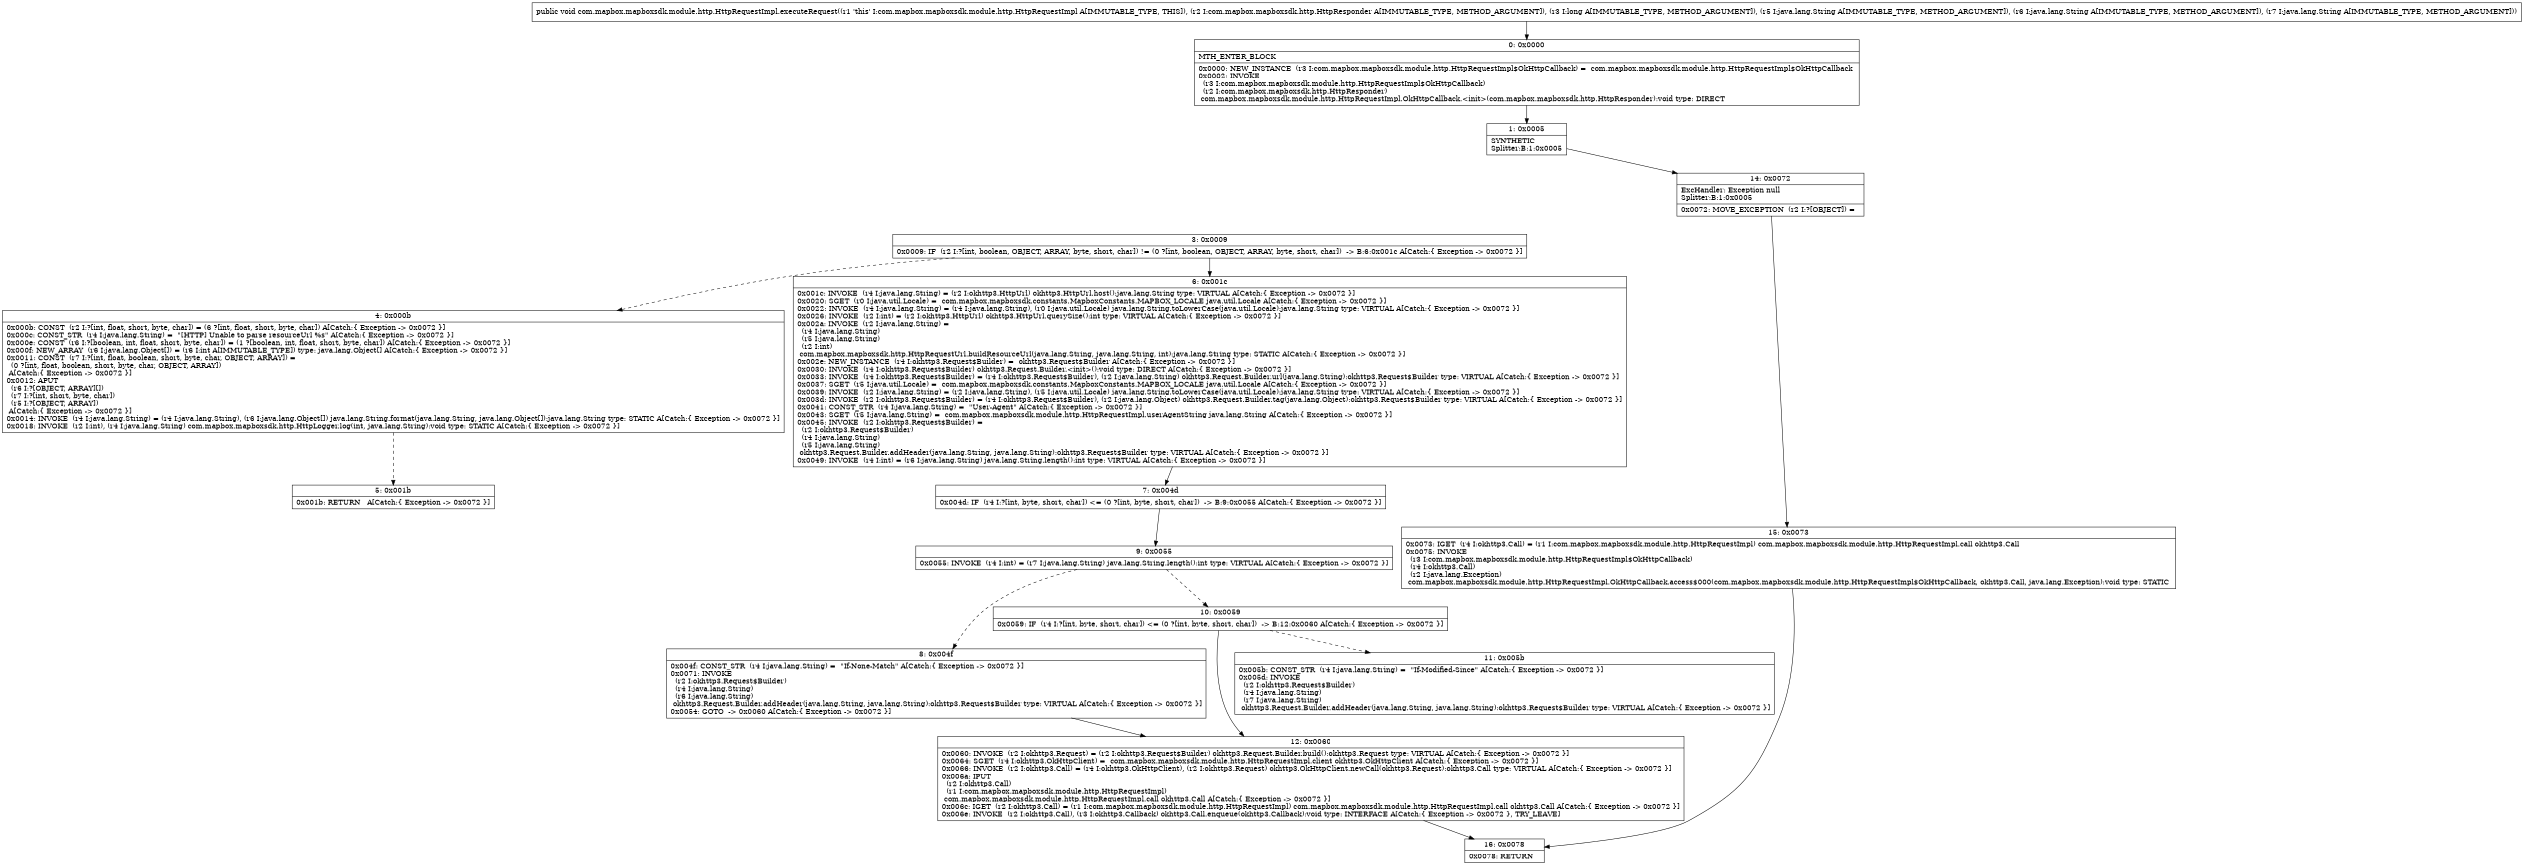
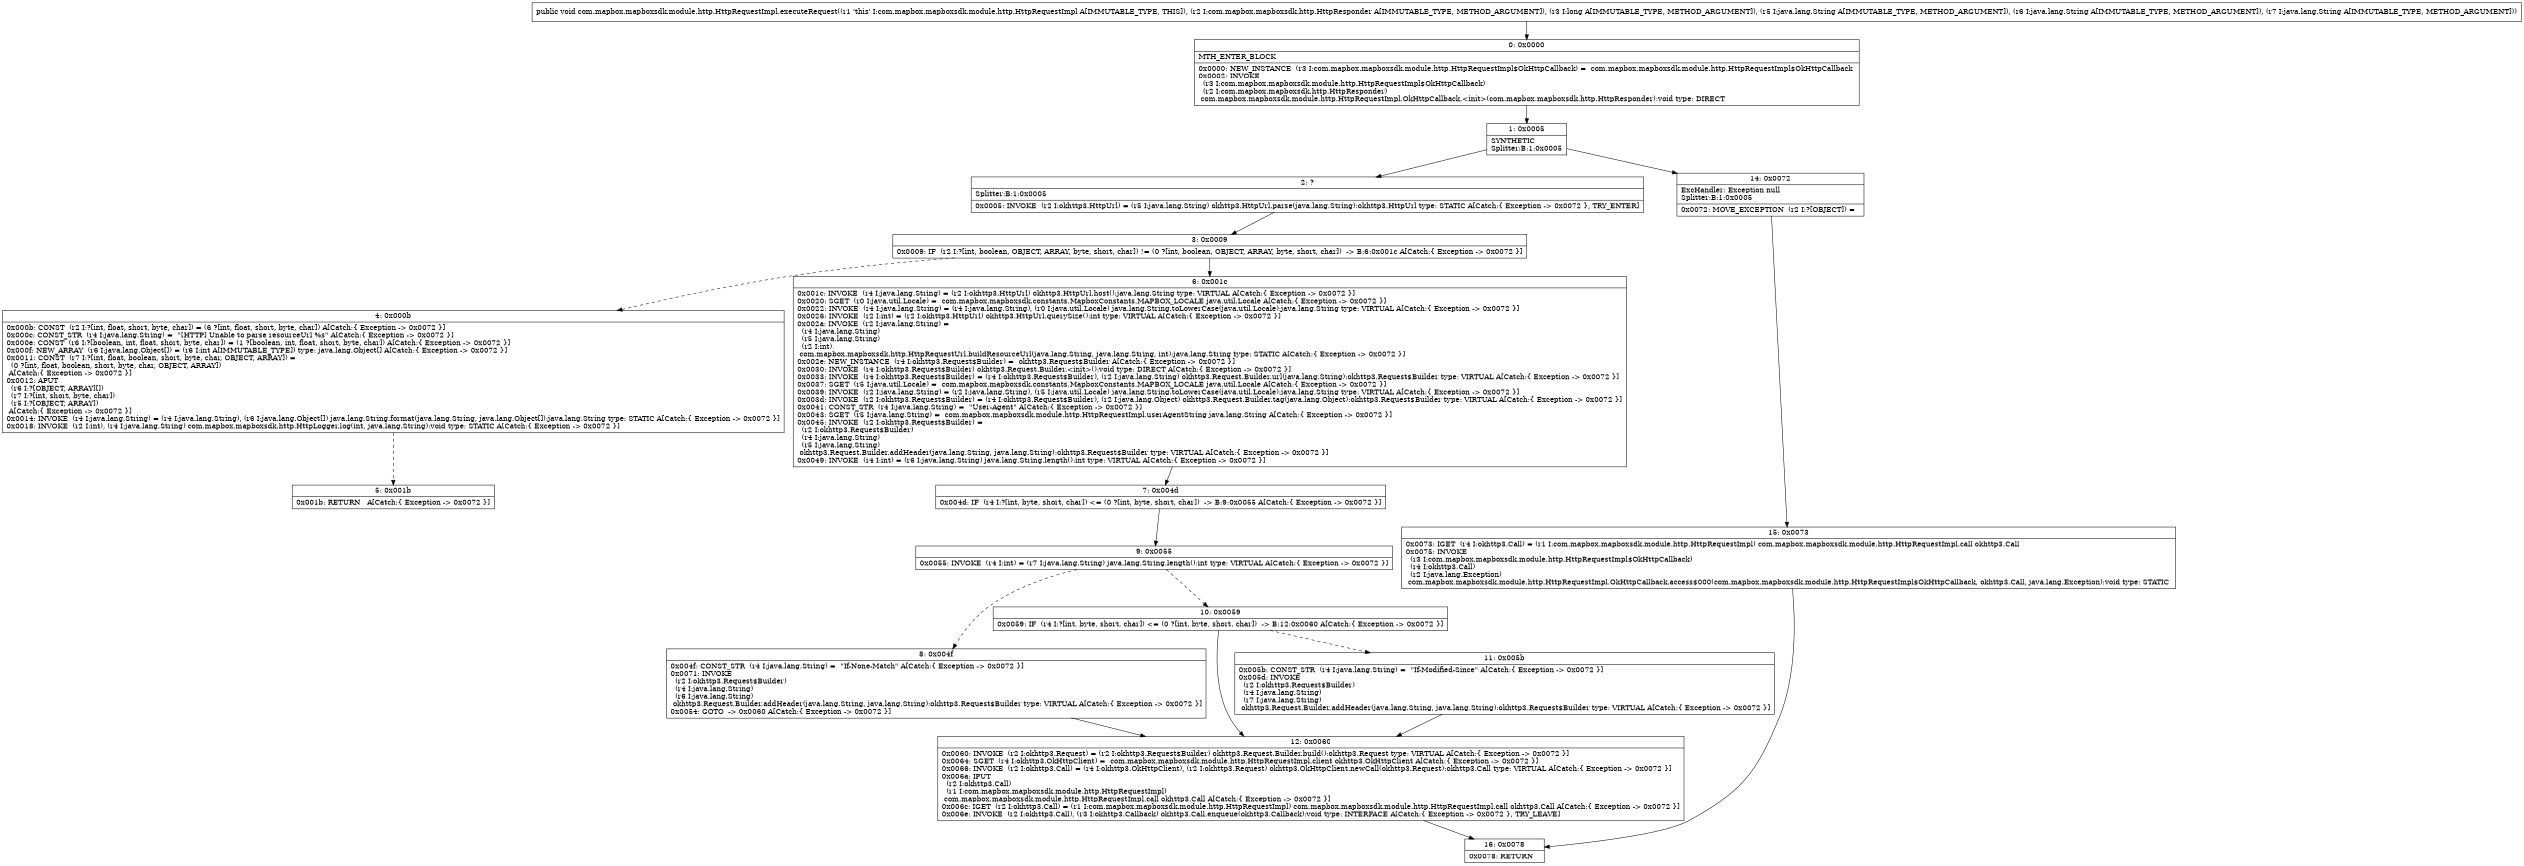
node "2: ?": added
edge "11: 0x005b" -> "12: 0x0060": added
